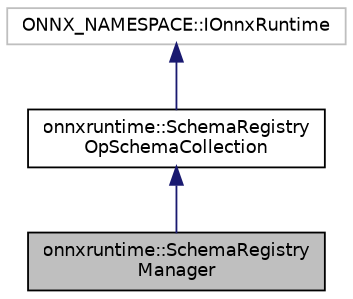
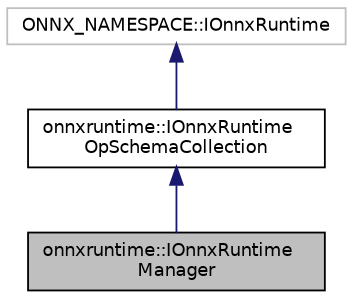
node "onnxruntime::SchemaRegistry OpSchemaCollection": label "onnxruntime::SchemaRegistry OpSchemaCollection" -> "onnxruntime::IOnnxRuntime OpSchemaCollection"
node "onnxruntime::SchemaRegistry Manager": label "onnxruntime::SchemaRegistry Manager" -> "onnxruntime::IOnnxRuntime Manager"
